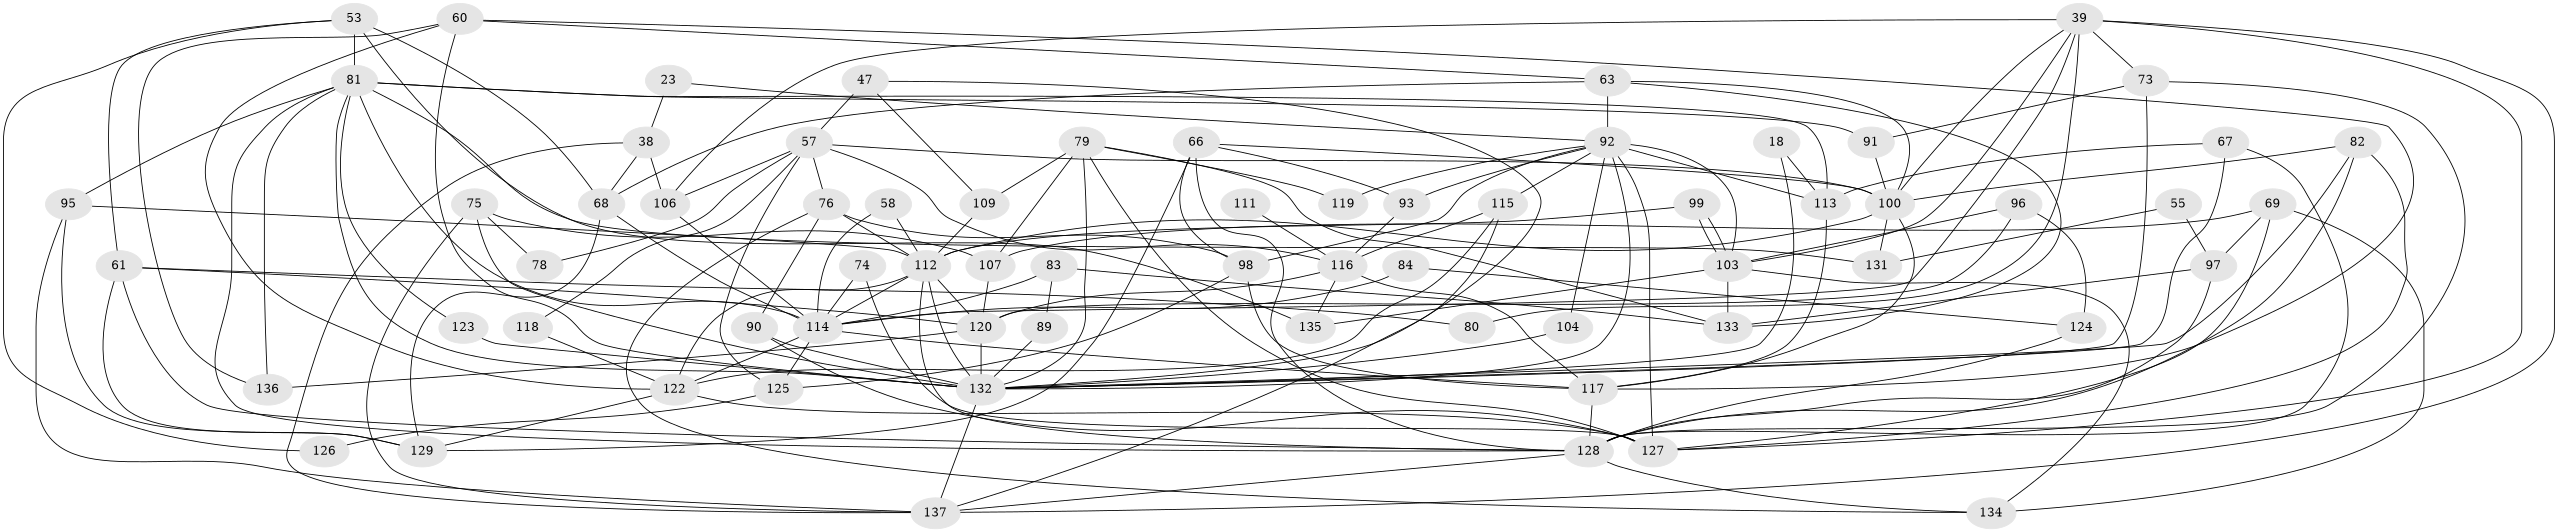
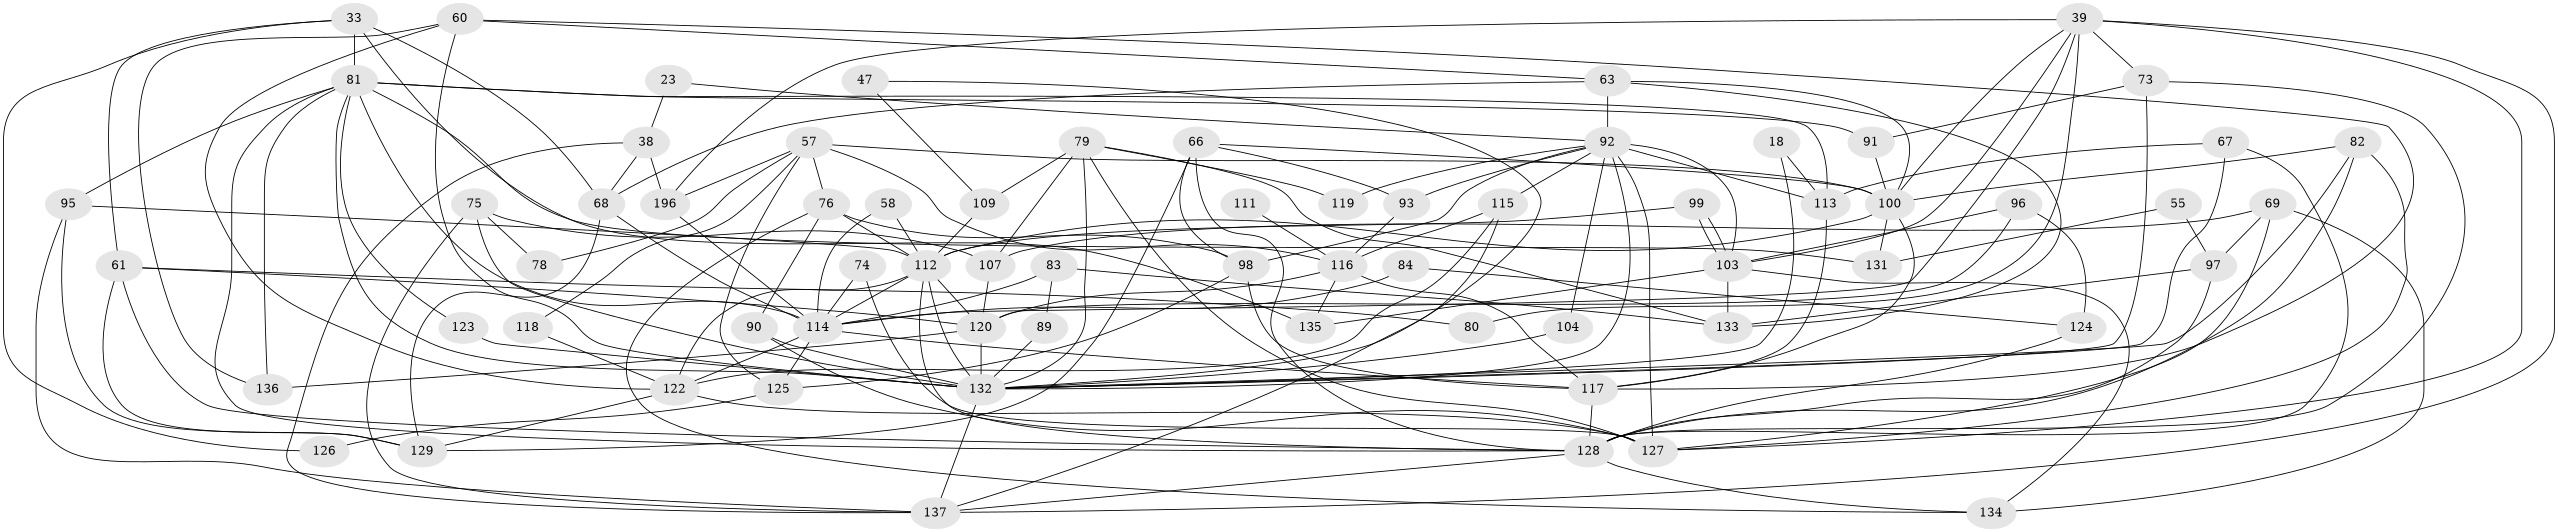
node "53": label "53" -> "33"
edge "47" -- "57": removed
node "106": label "106" -> "196"
